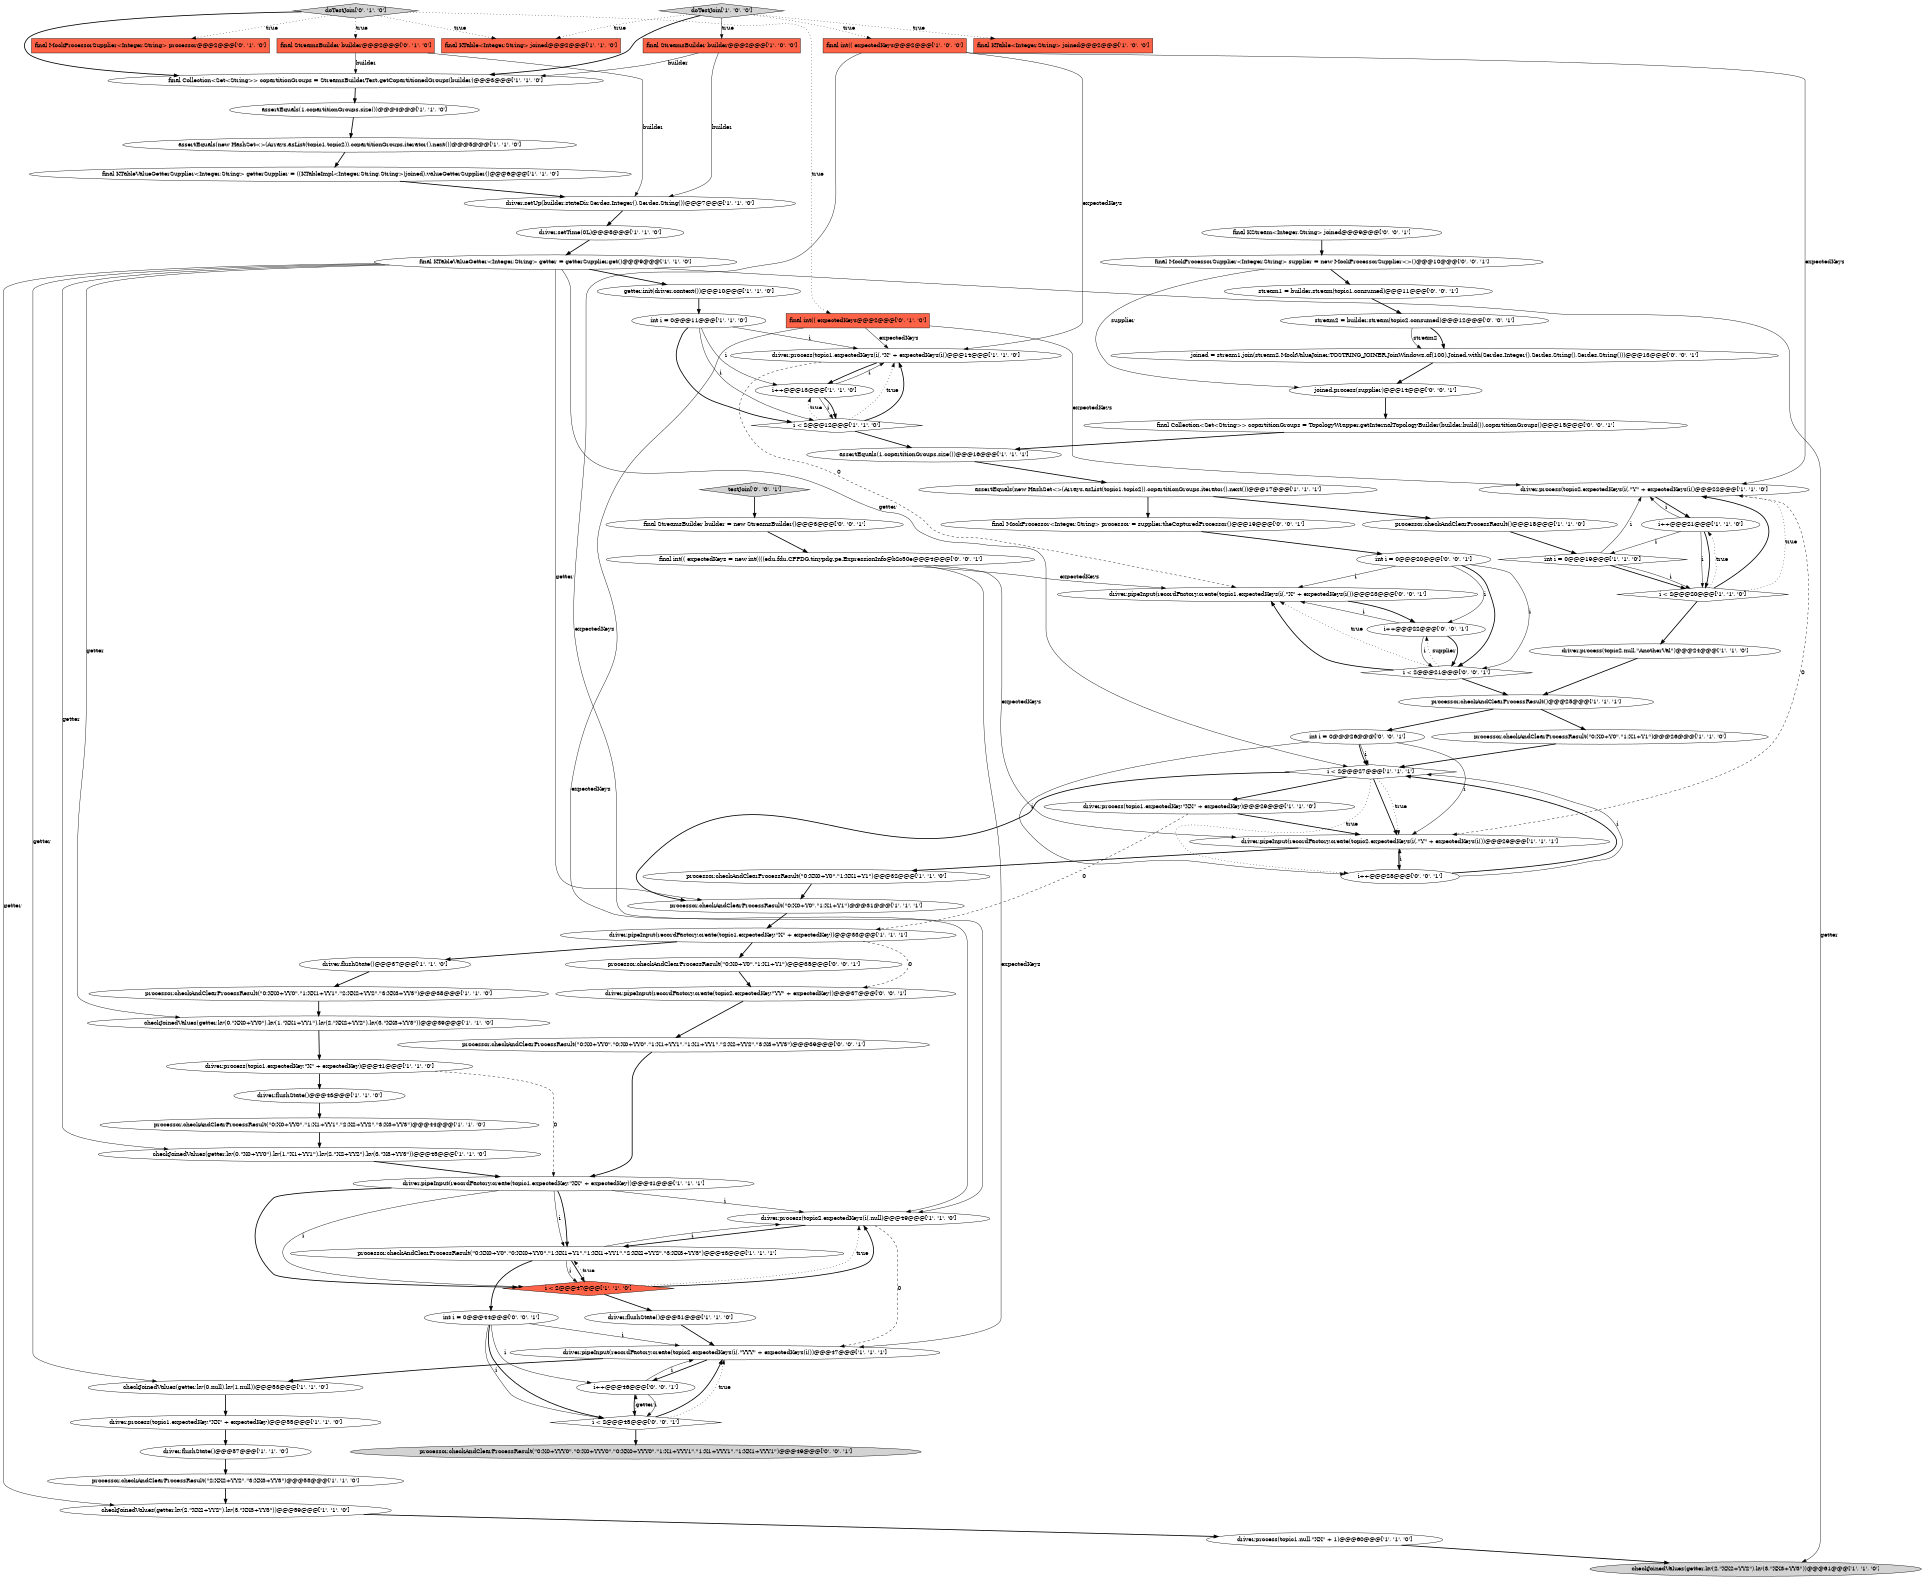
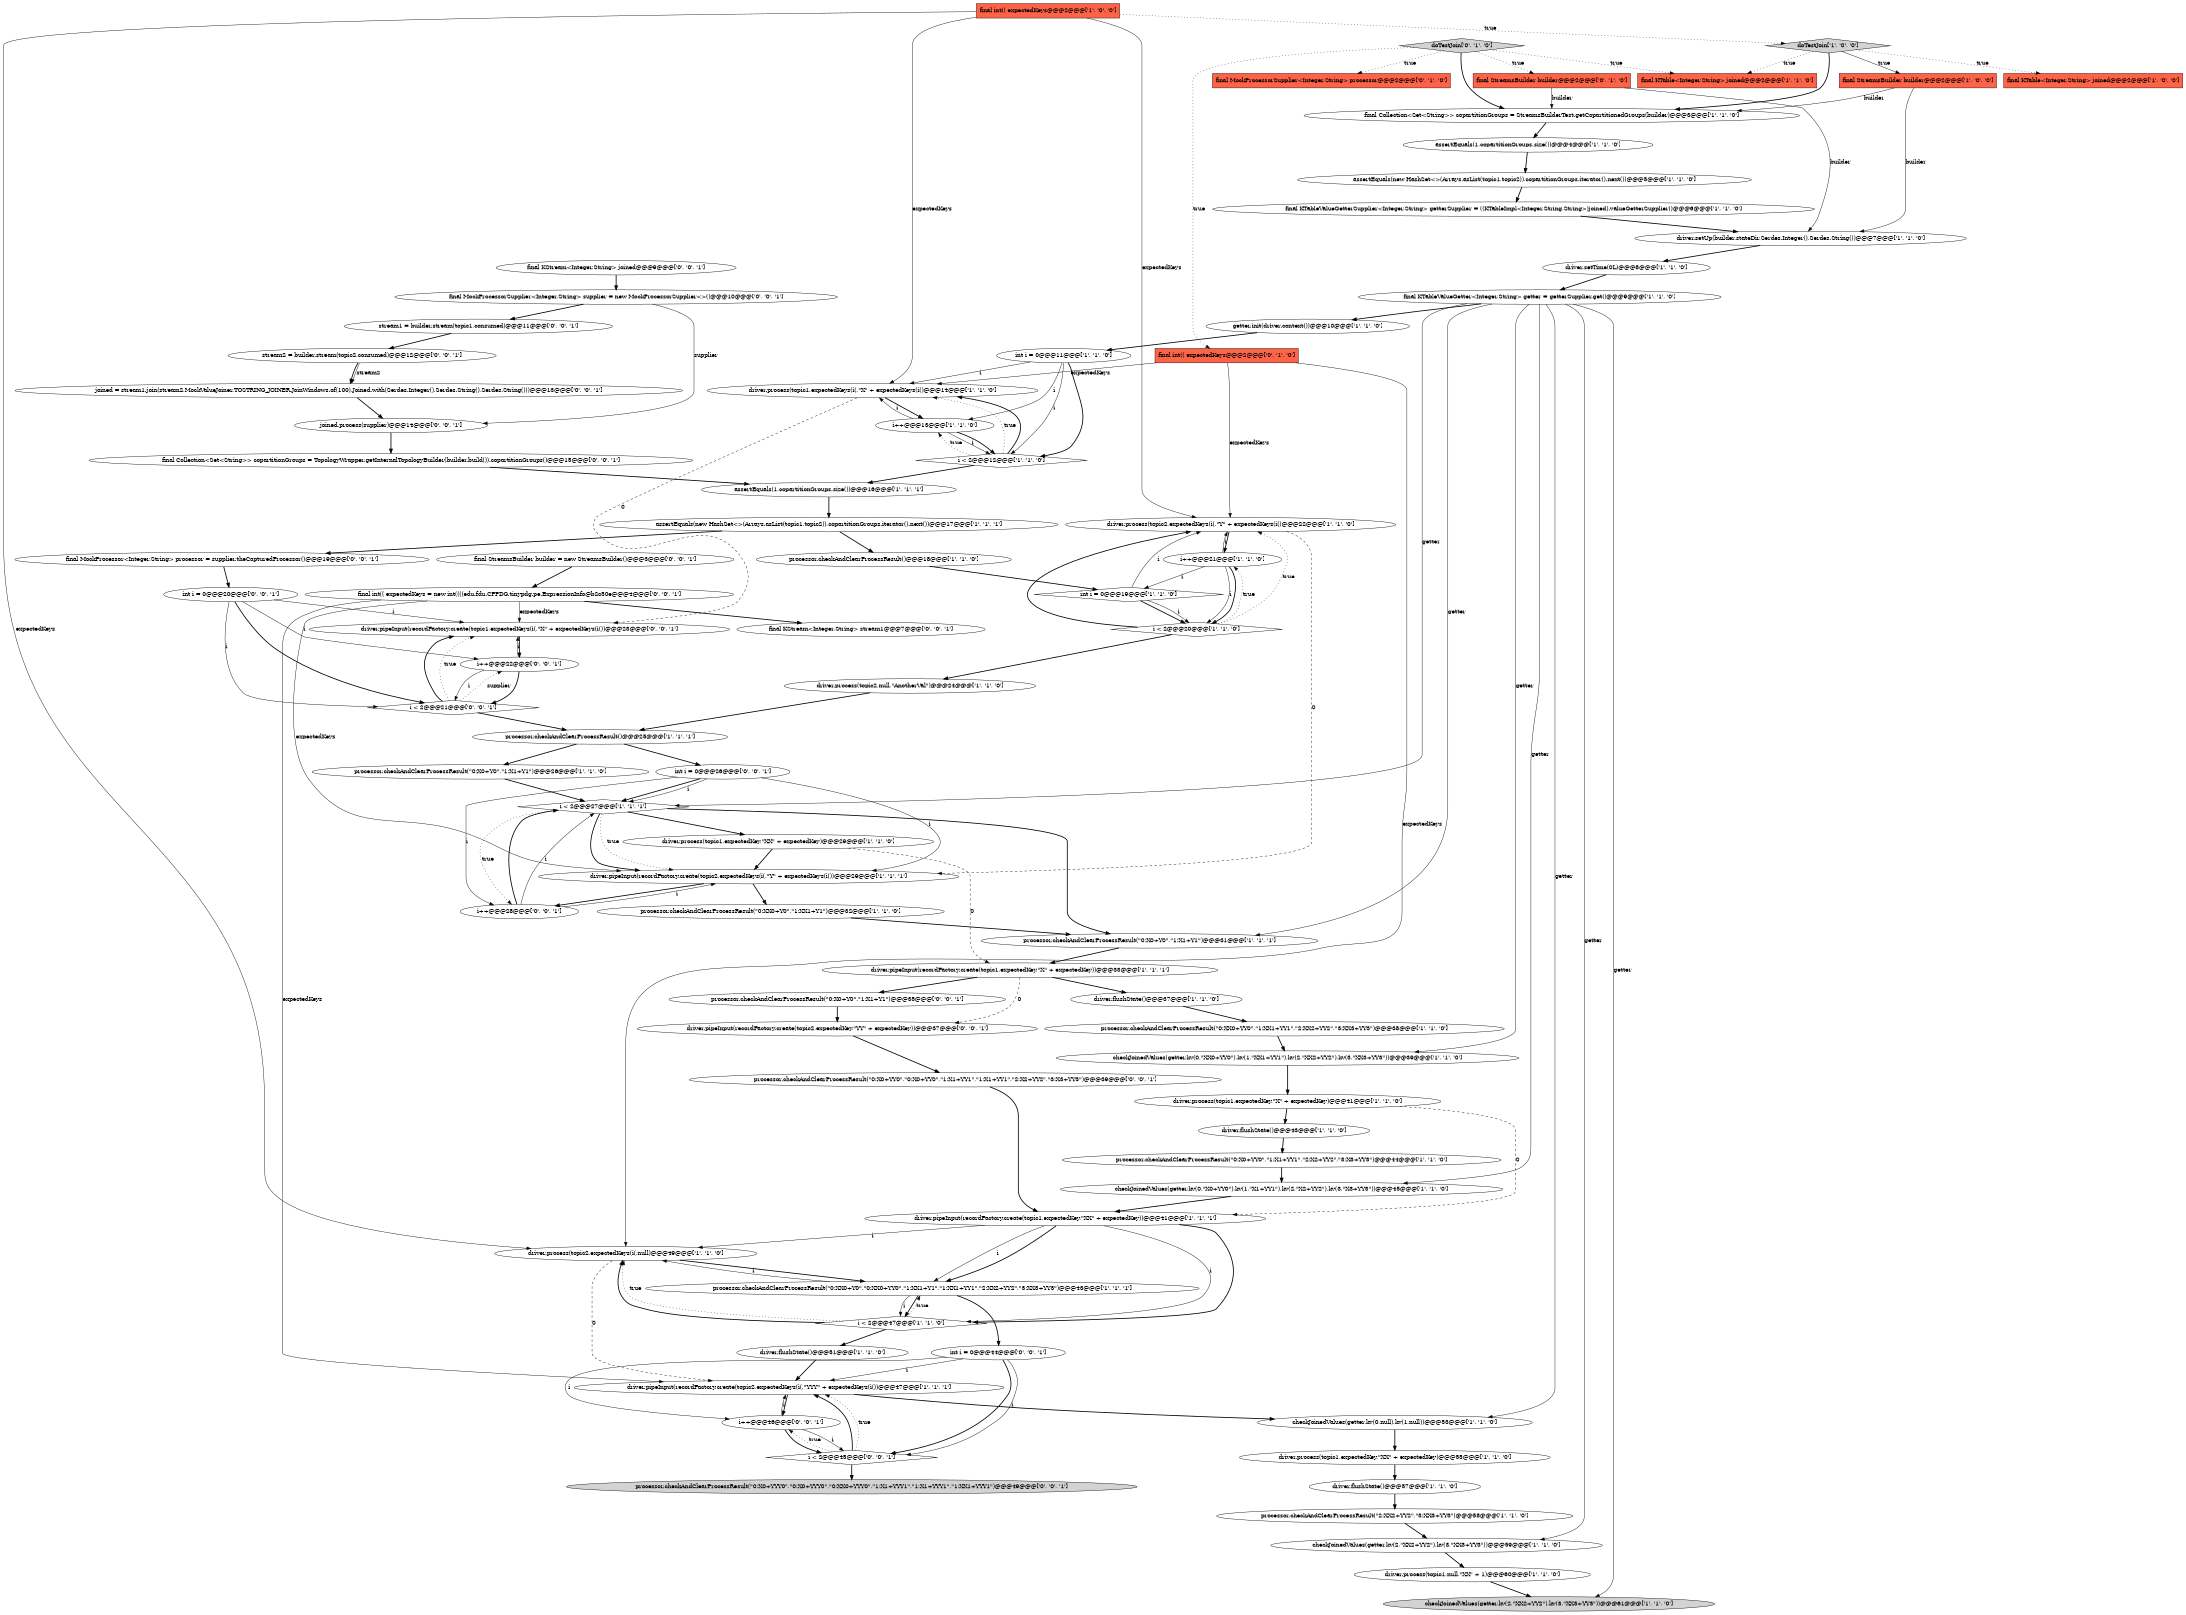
edge "doTestJoin['1', '0', '0']" -> "final int(( expectedKeys@@@2@@@['1', '0', '0']": reversed
node "testJoin['0', '0', '1']": removed
node "final KStream<Integer,String> stream1@@@7@@@['0', '0', '1']": added
node "i < 2@@@47@@@['1', '1', '0']": fillcolor tomato -> white
edge "i < 2@@@45@@@['0', '0', '1']" -> "i++@@@46@@@['0', '0', '1']": label "getter" -> "true"
